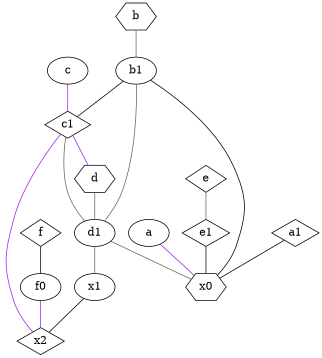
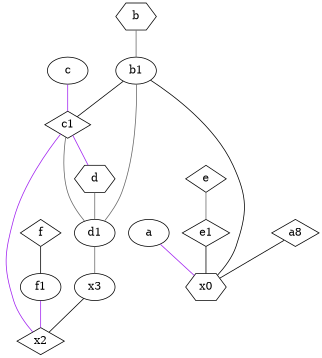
node "a1": label "a1" -> "a8"
edge "d1" -- "x0": removed
node "f0": label "f0" -> "f1"
node "x1": label "x1" -> "x3"
